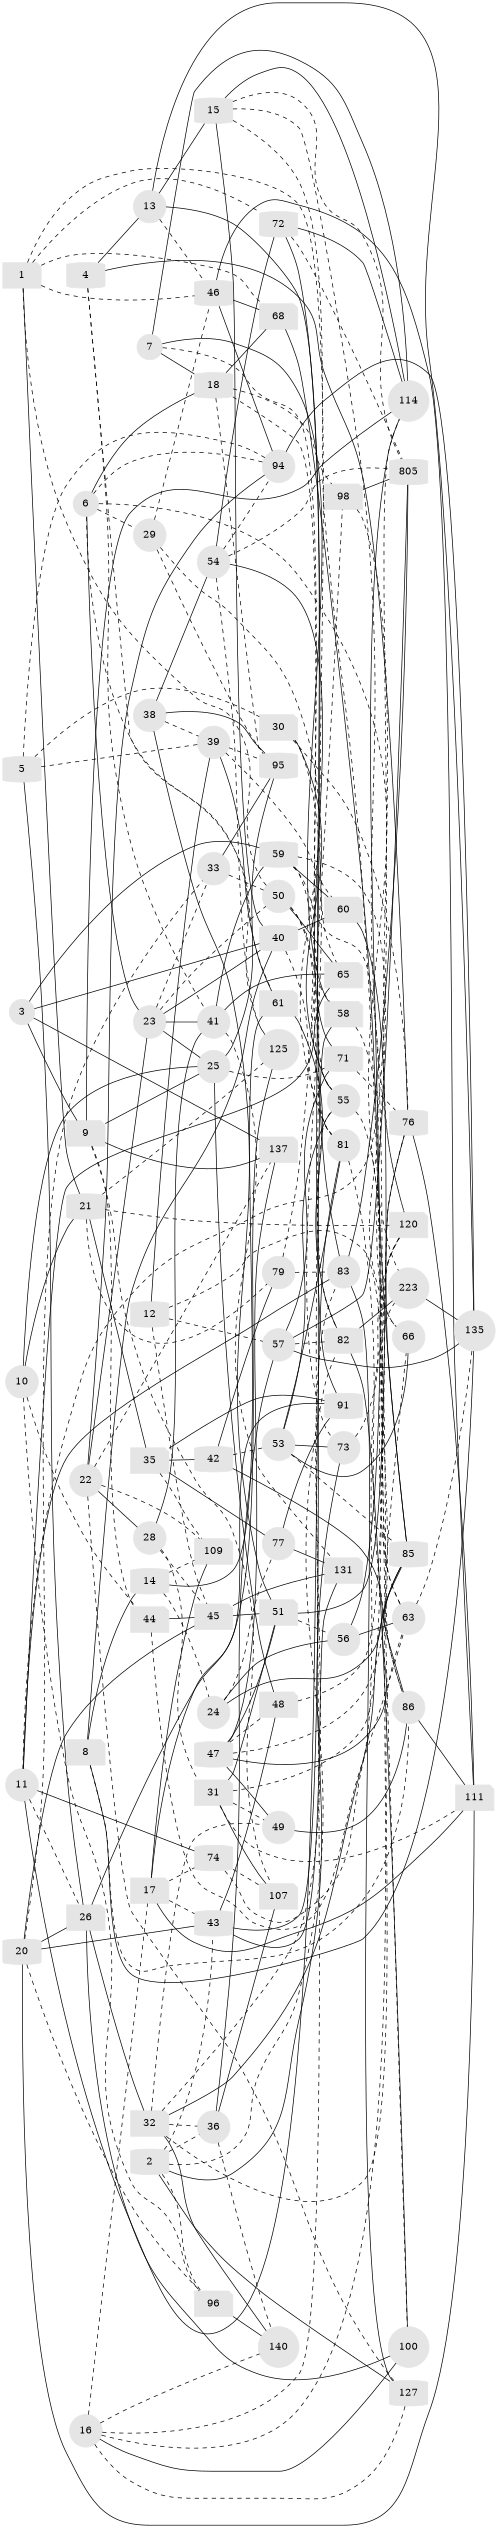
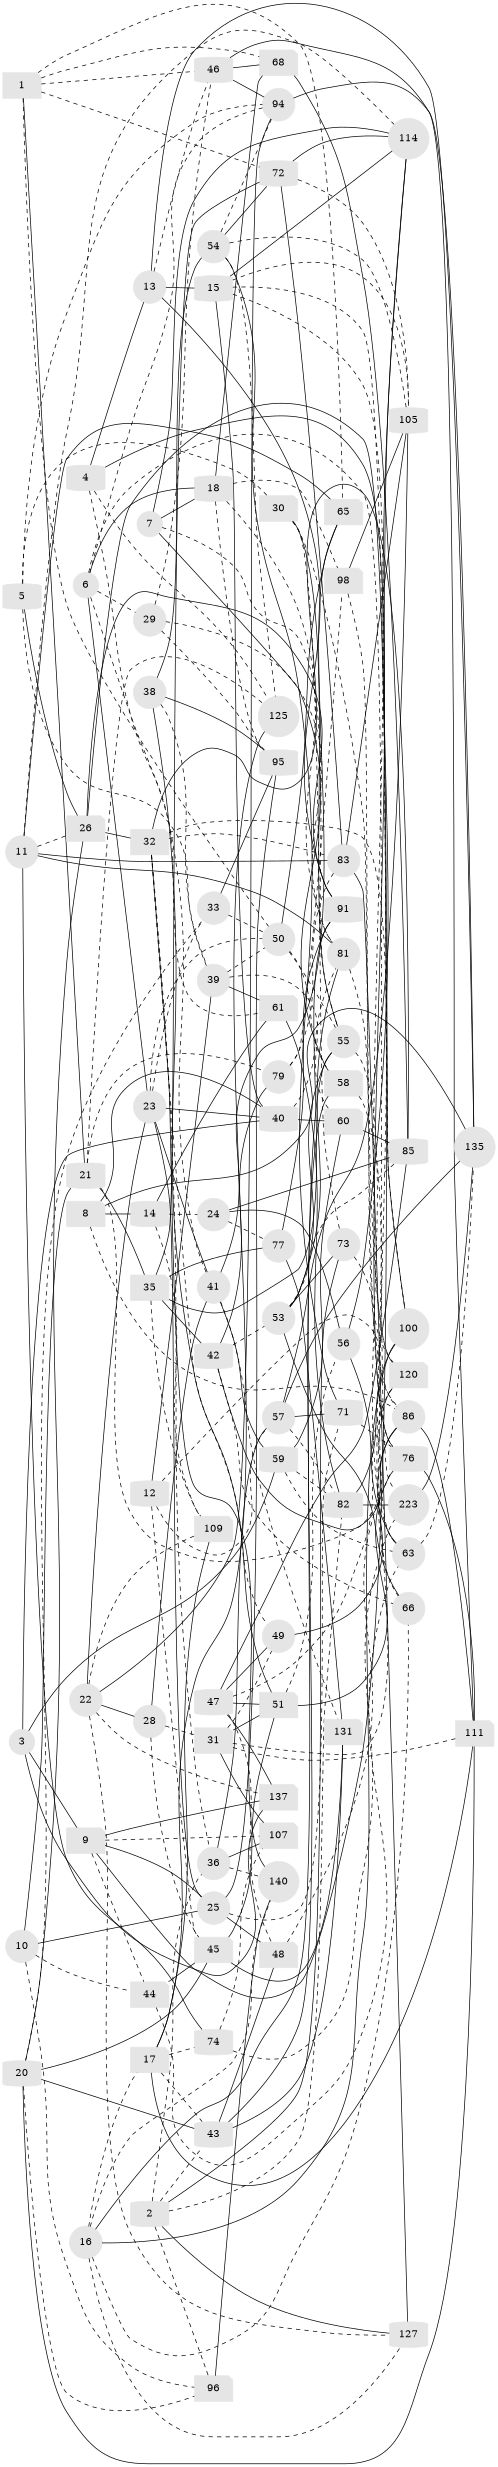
node "805": label "805" -> "105"
edge "72" -- "35": added
edge "39" -- "95": now "39" -- "50"
edge "59" -- "66": now "42" -- "66"
edge "55" -- "16": style dashed -> solid
